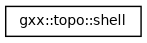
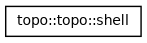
node "gxx::topo::shell": label "gxx::topo::shell" -> "topo::topo::shell"
